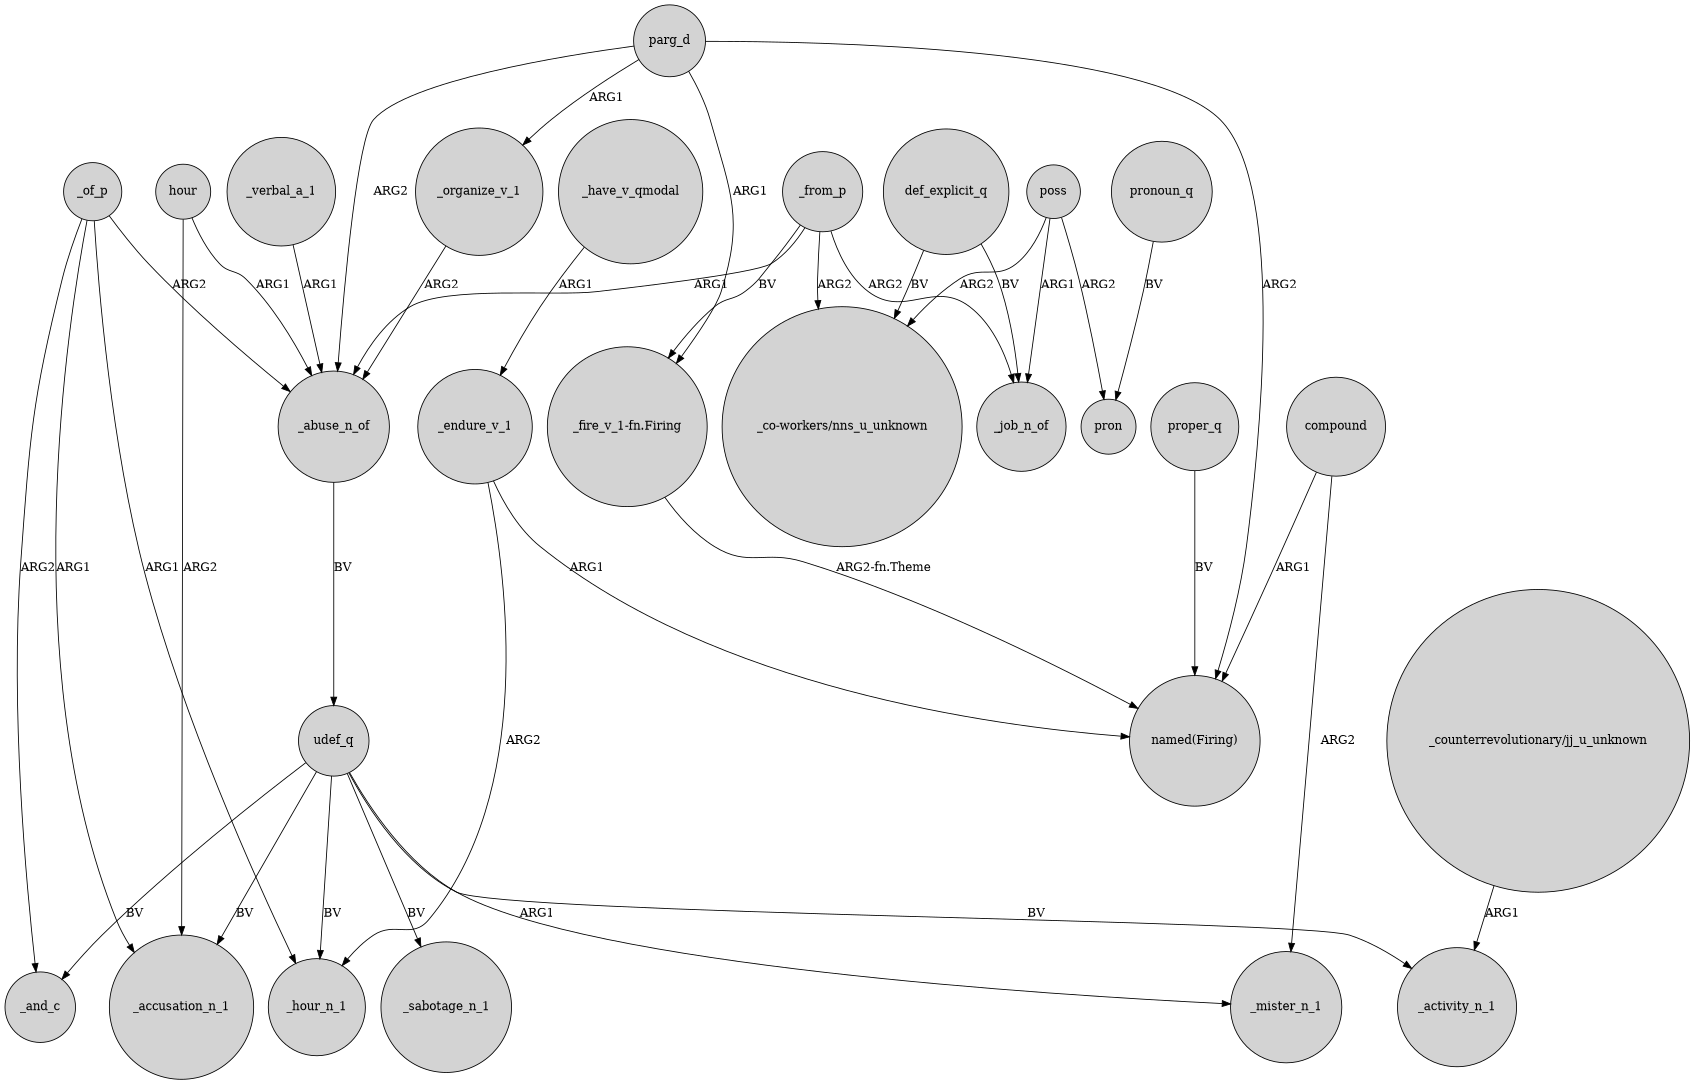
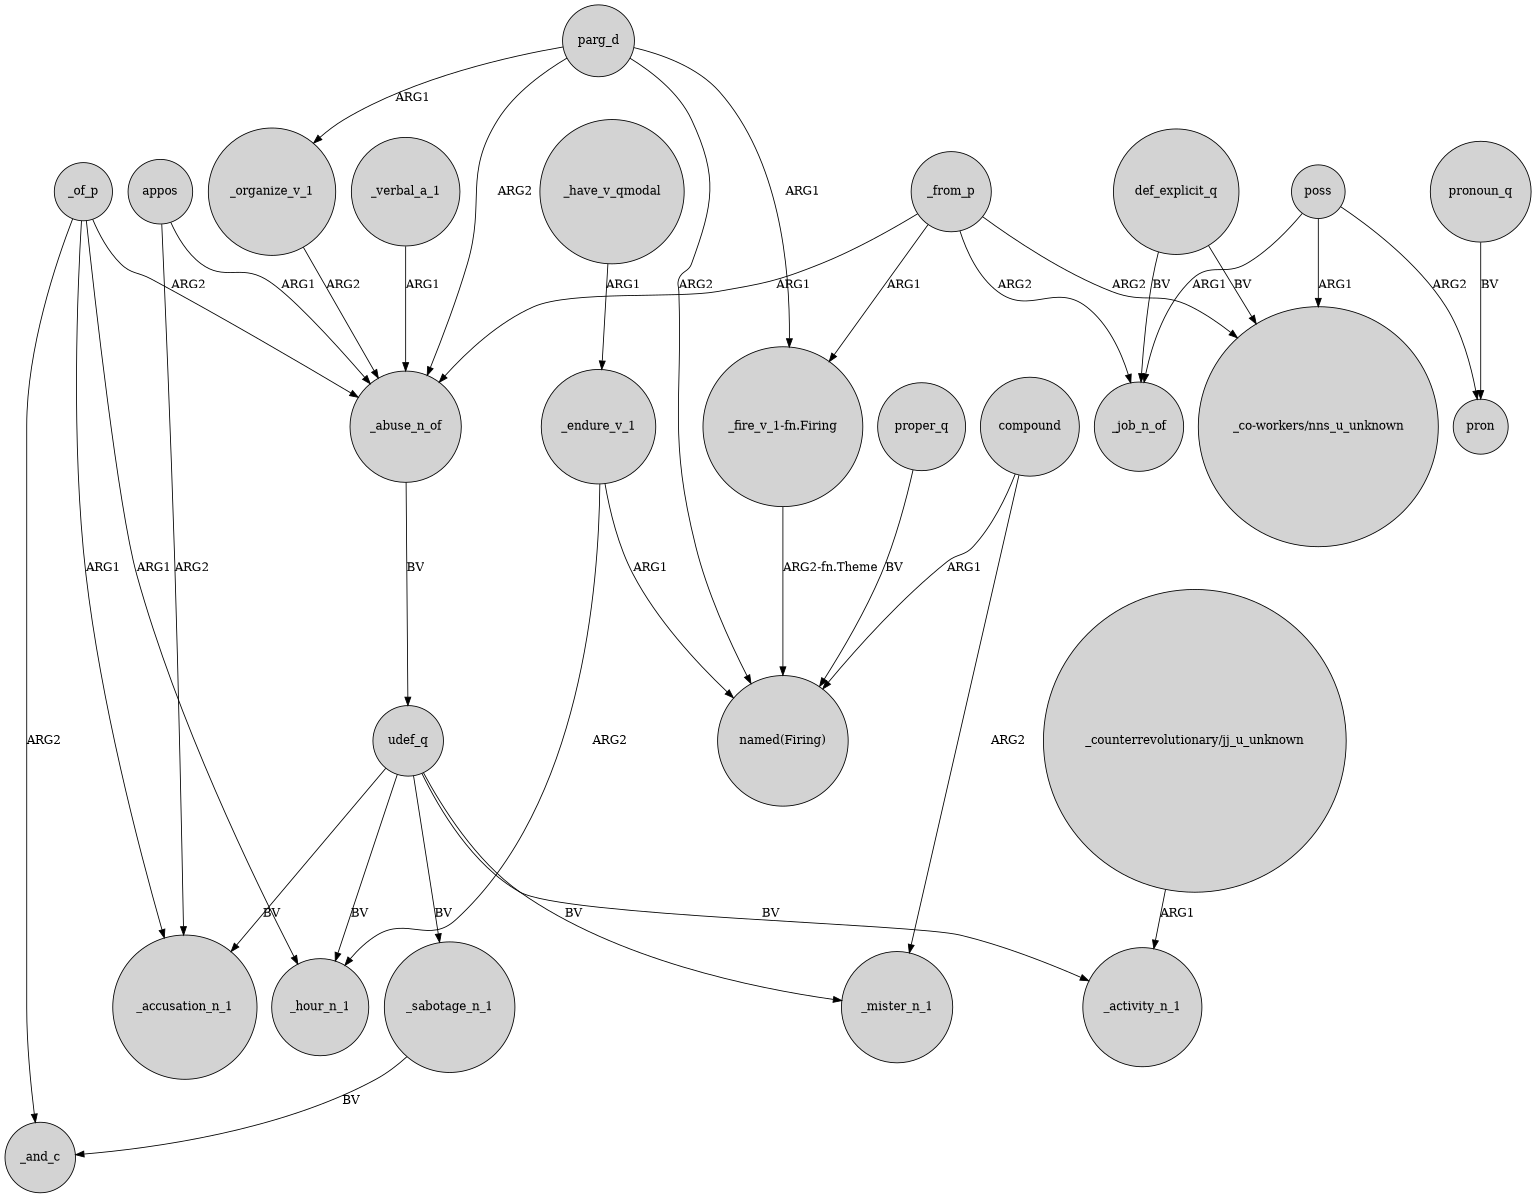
node "hour": label "hour" -> "appos"
edge "_from_p" -> "_fire_v_1-fn.Firing": label "BV" -> "ARG1"
edge "poss" -> "_co-workers/nns_u_unknown": label "ARG2" -> "ARG1"
edge "udef_q" -> "_and_c": now "_sabotage_n_1" -> "_and_c"
edge "udef_q" -> "_mister_n_1": label "ARG1" -> "BV"
